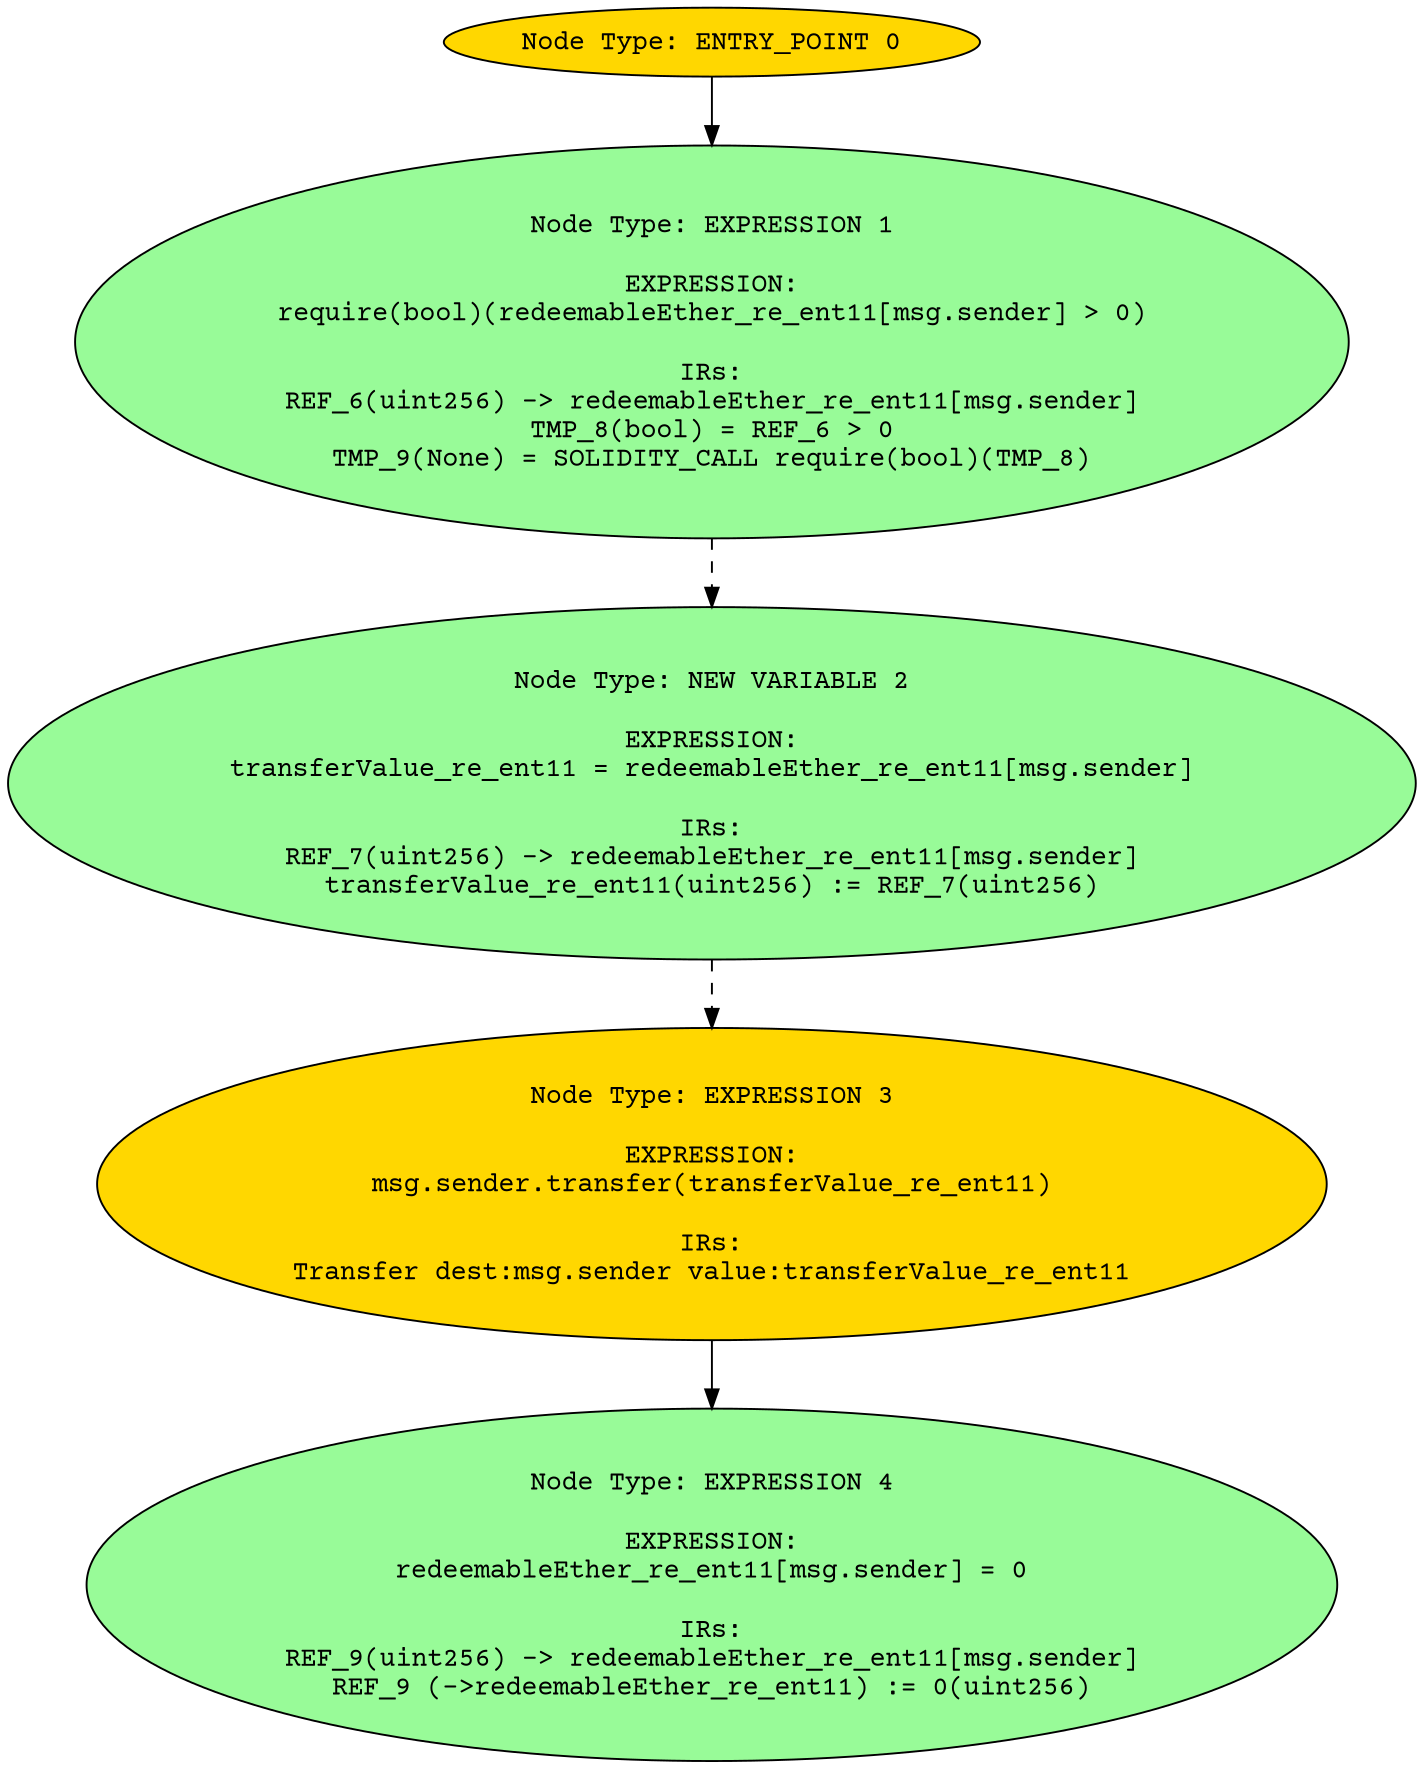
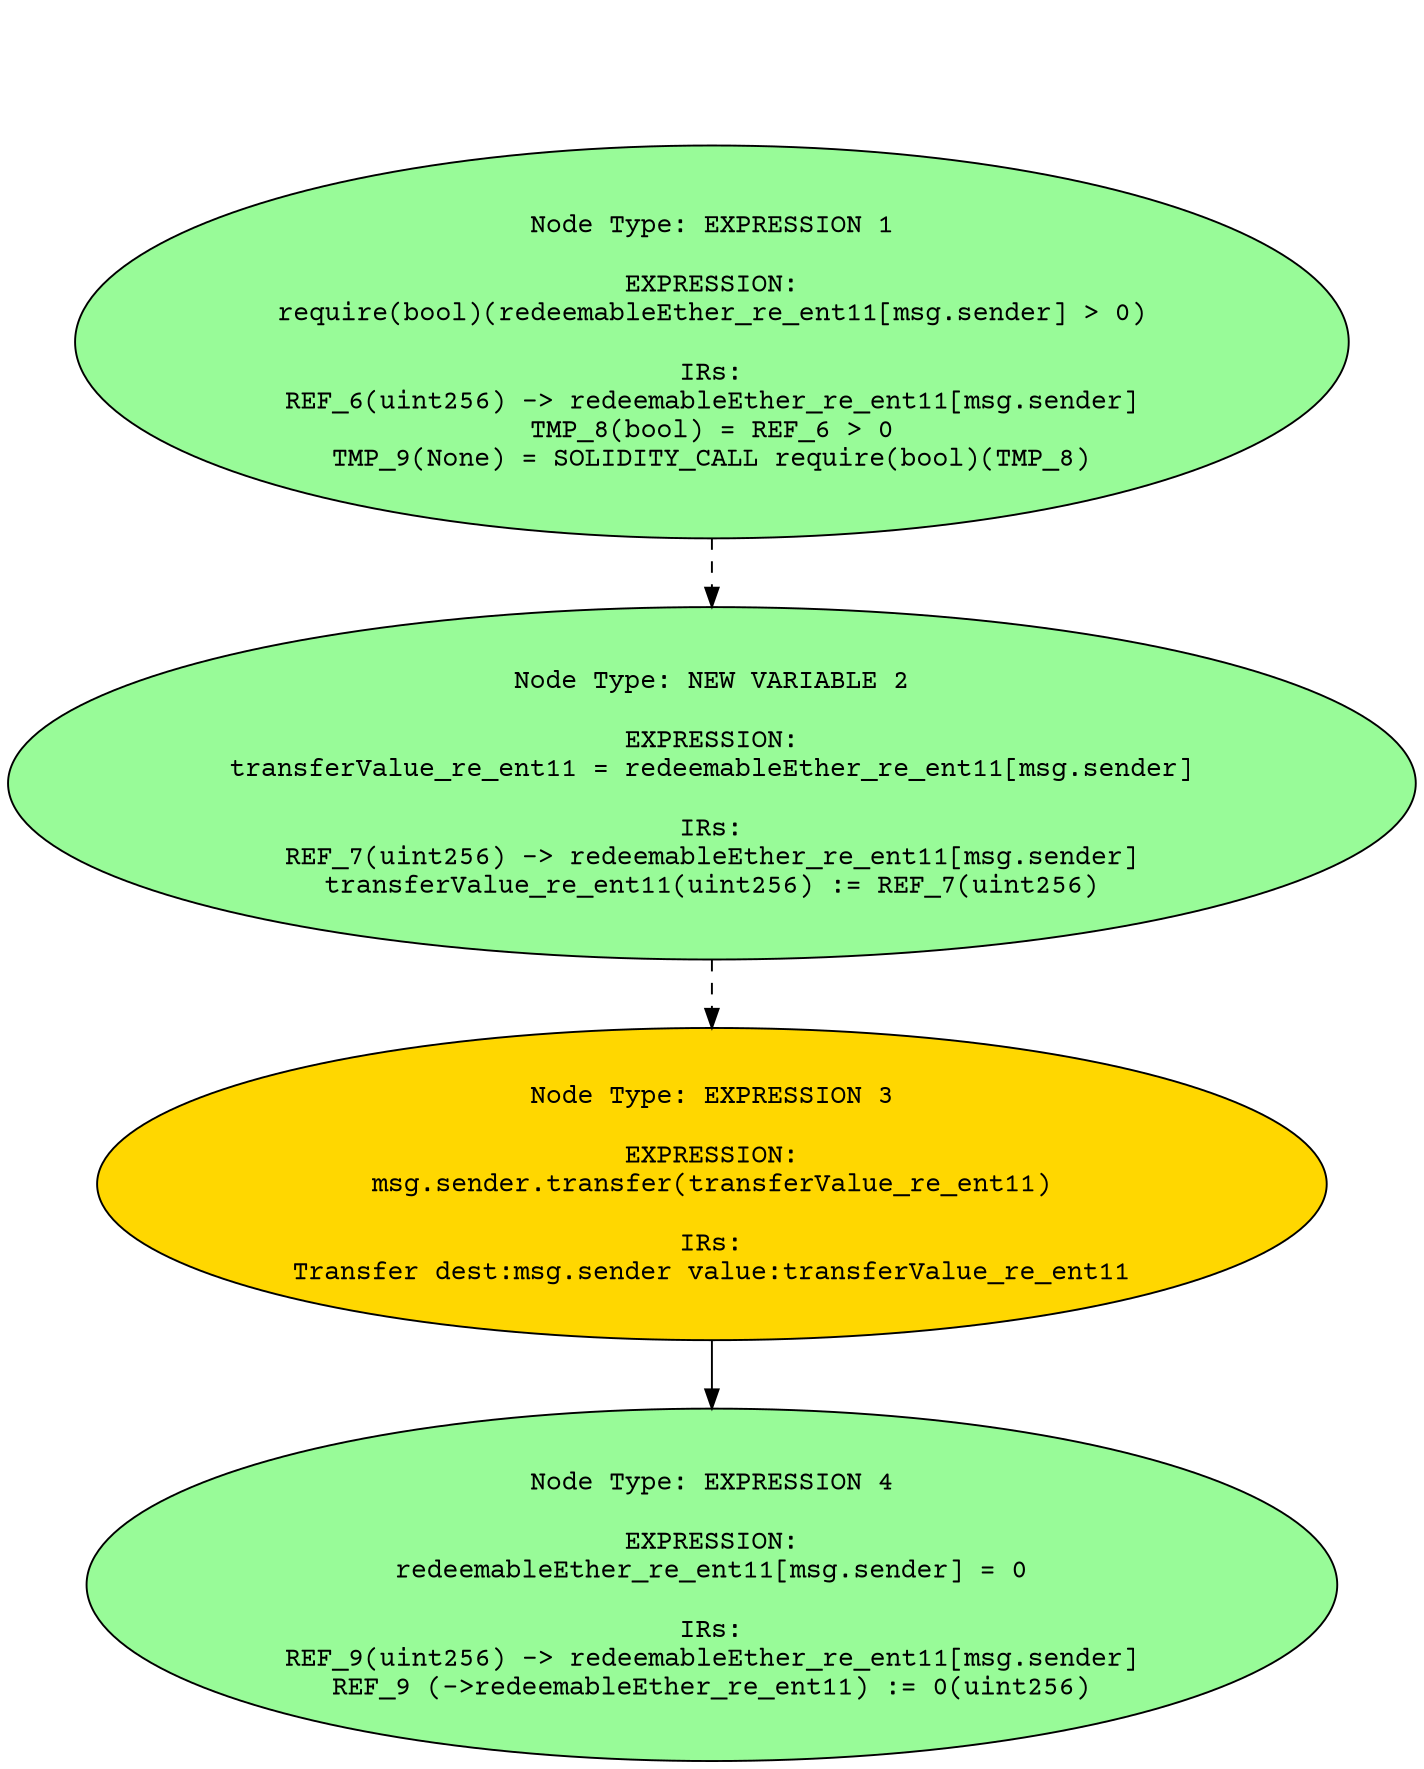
node "Node Type: ENTRY_POINT 0": removed
